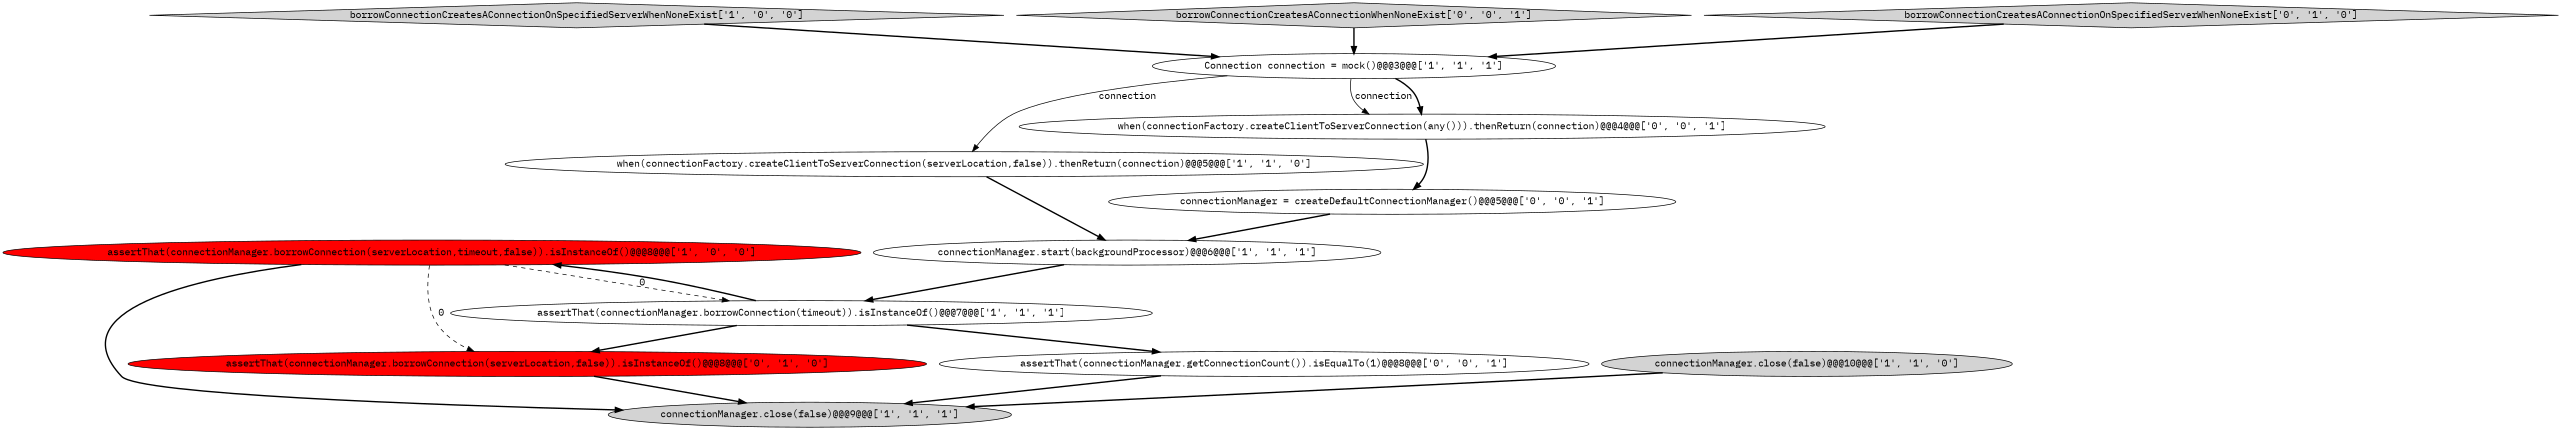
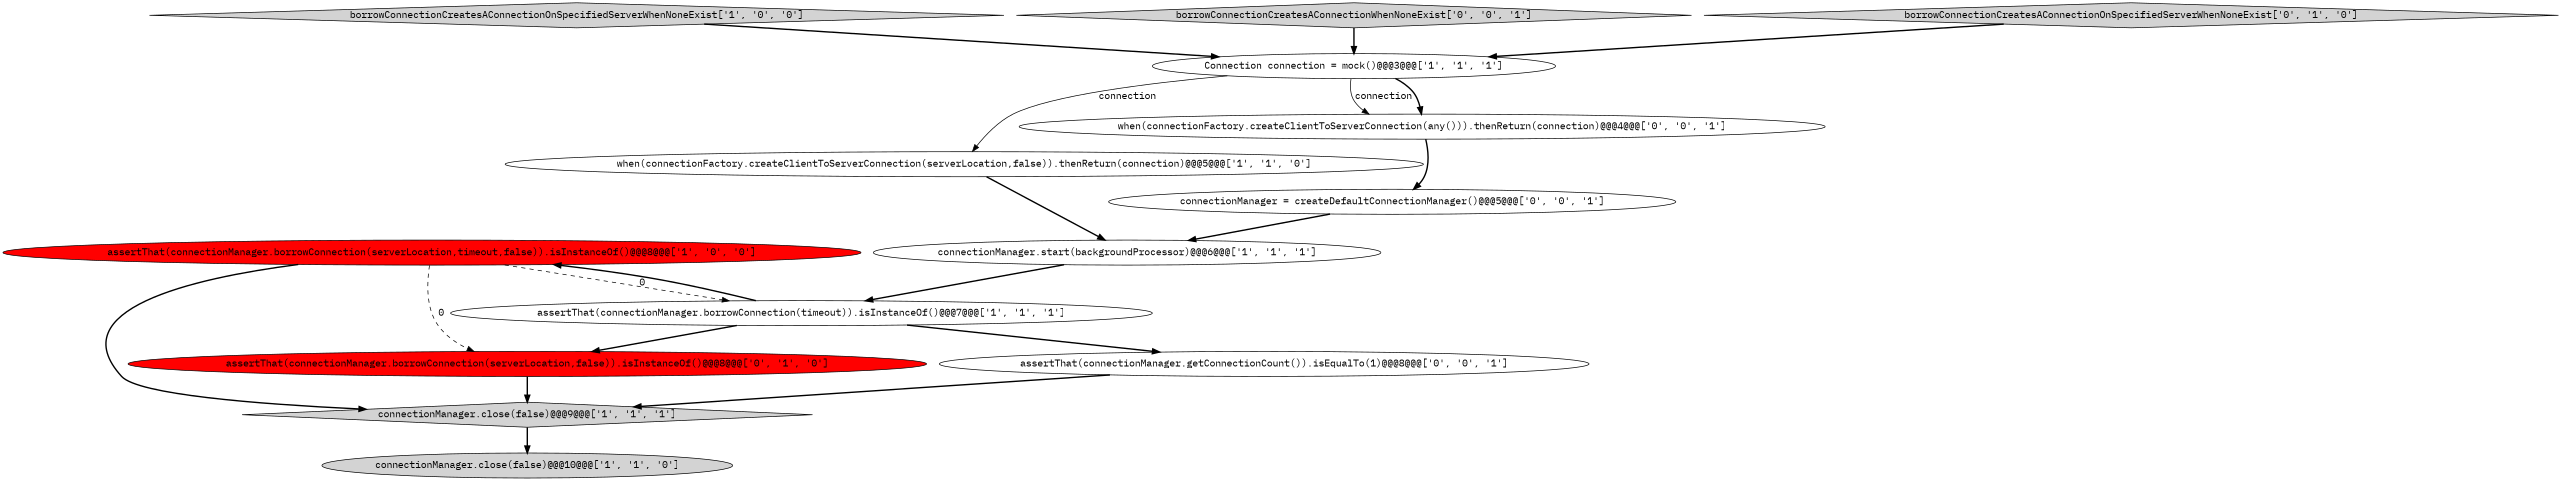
edge "connectionManager.close(false)@@@10@@@['1', '1', '0']" -> "connectionManager.close(false)@@@9@@@['1', '1', '1']": reversed
node "connectionManager.close(false)@@@9@@@['1', '1', '1']": shape ellipse -> diamond
